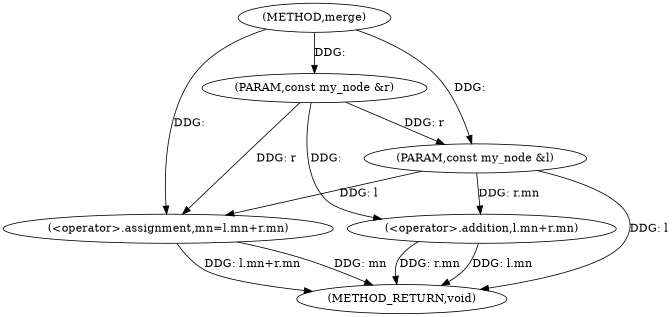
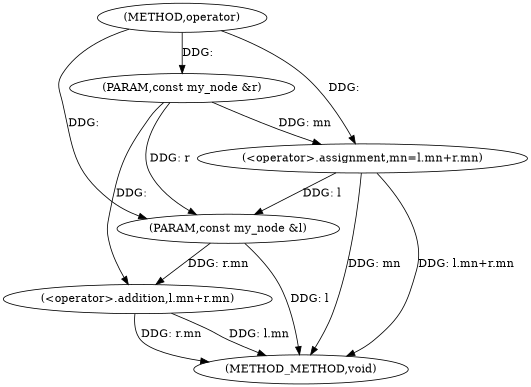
node "(METHOD,merge)": label "(METHOD,merge)" -> "(METHOD,operator)"
edge "(PARAM,const my_node &r)" -> "(<operator>.assignment,mn=l.mn+r.mn)": label "DDG: r" -> "DDG: mn"
edge "(PARAM,const my_node &l)" -> "(<operator>.assignment,mn=l.mn+r.mn)": reversed
node "(METHOD_RETURN,void)": label "(METHOD_RETURN,void)" -> "(METHOD_METHOD,void)"
